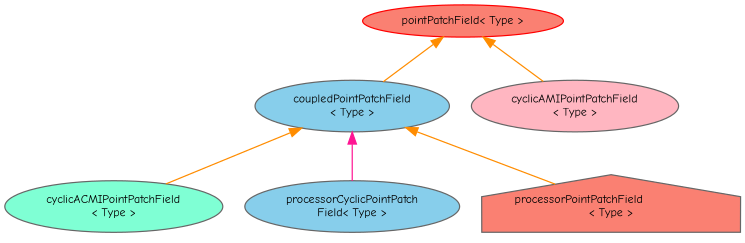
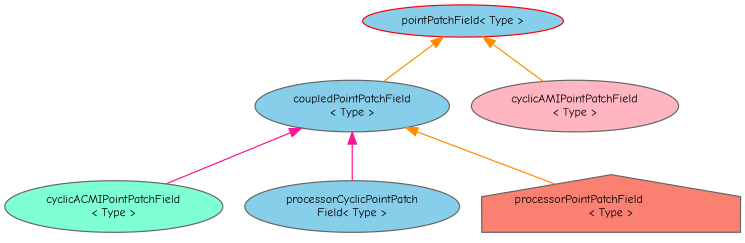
node "pointPatchField< Type >": fillcolor salmon -> skyblue
edge "cyclicACMIPointPatchField < Type >" -> "coupledPointPatchField < Type >": color darkorange -> deeppink
